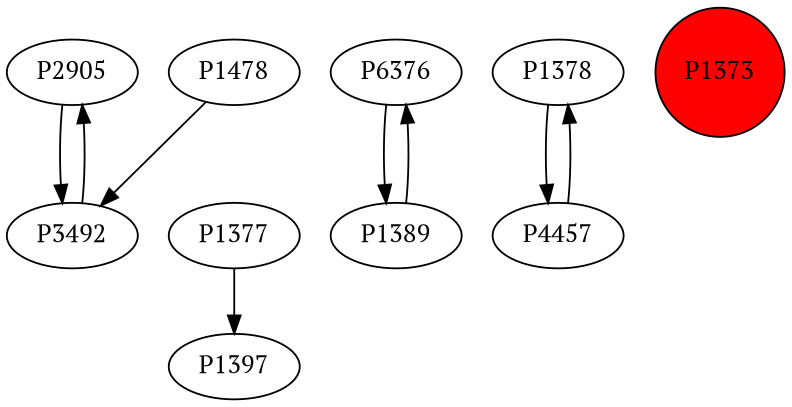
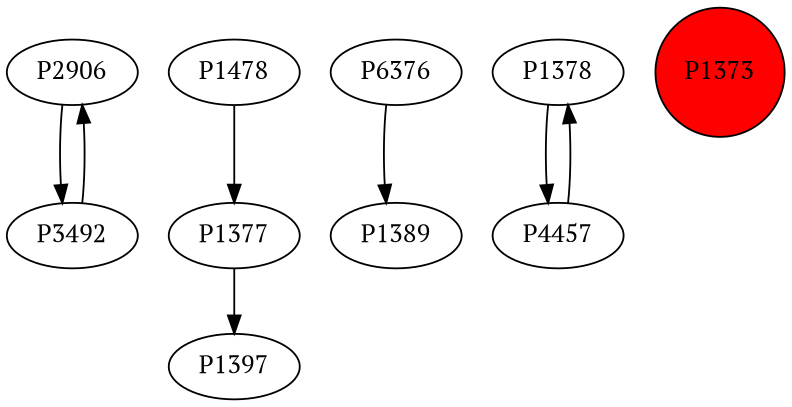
node "P2905": label "P2905" -> "P2906"
edge "P1478" -> "P3492": now "P1478" -> "P1377"
edge "P1389" -> "P6376": removed
